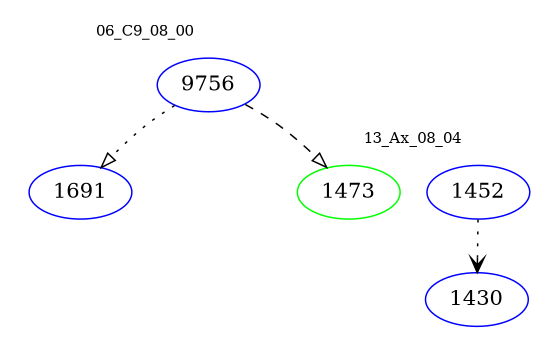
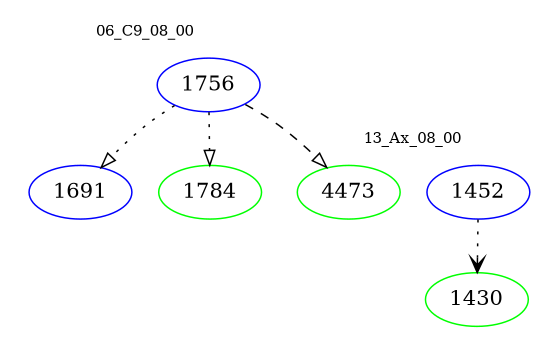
node "9756": label "9756" -> "1756"
cluster "13_Ax_08_04": label "13_Ax_08_04" -> "13_Ax_08_00"
node "1784": added
node "1473": label "1473" -> "4473"
node "1430": color blue -> green
